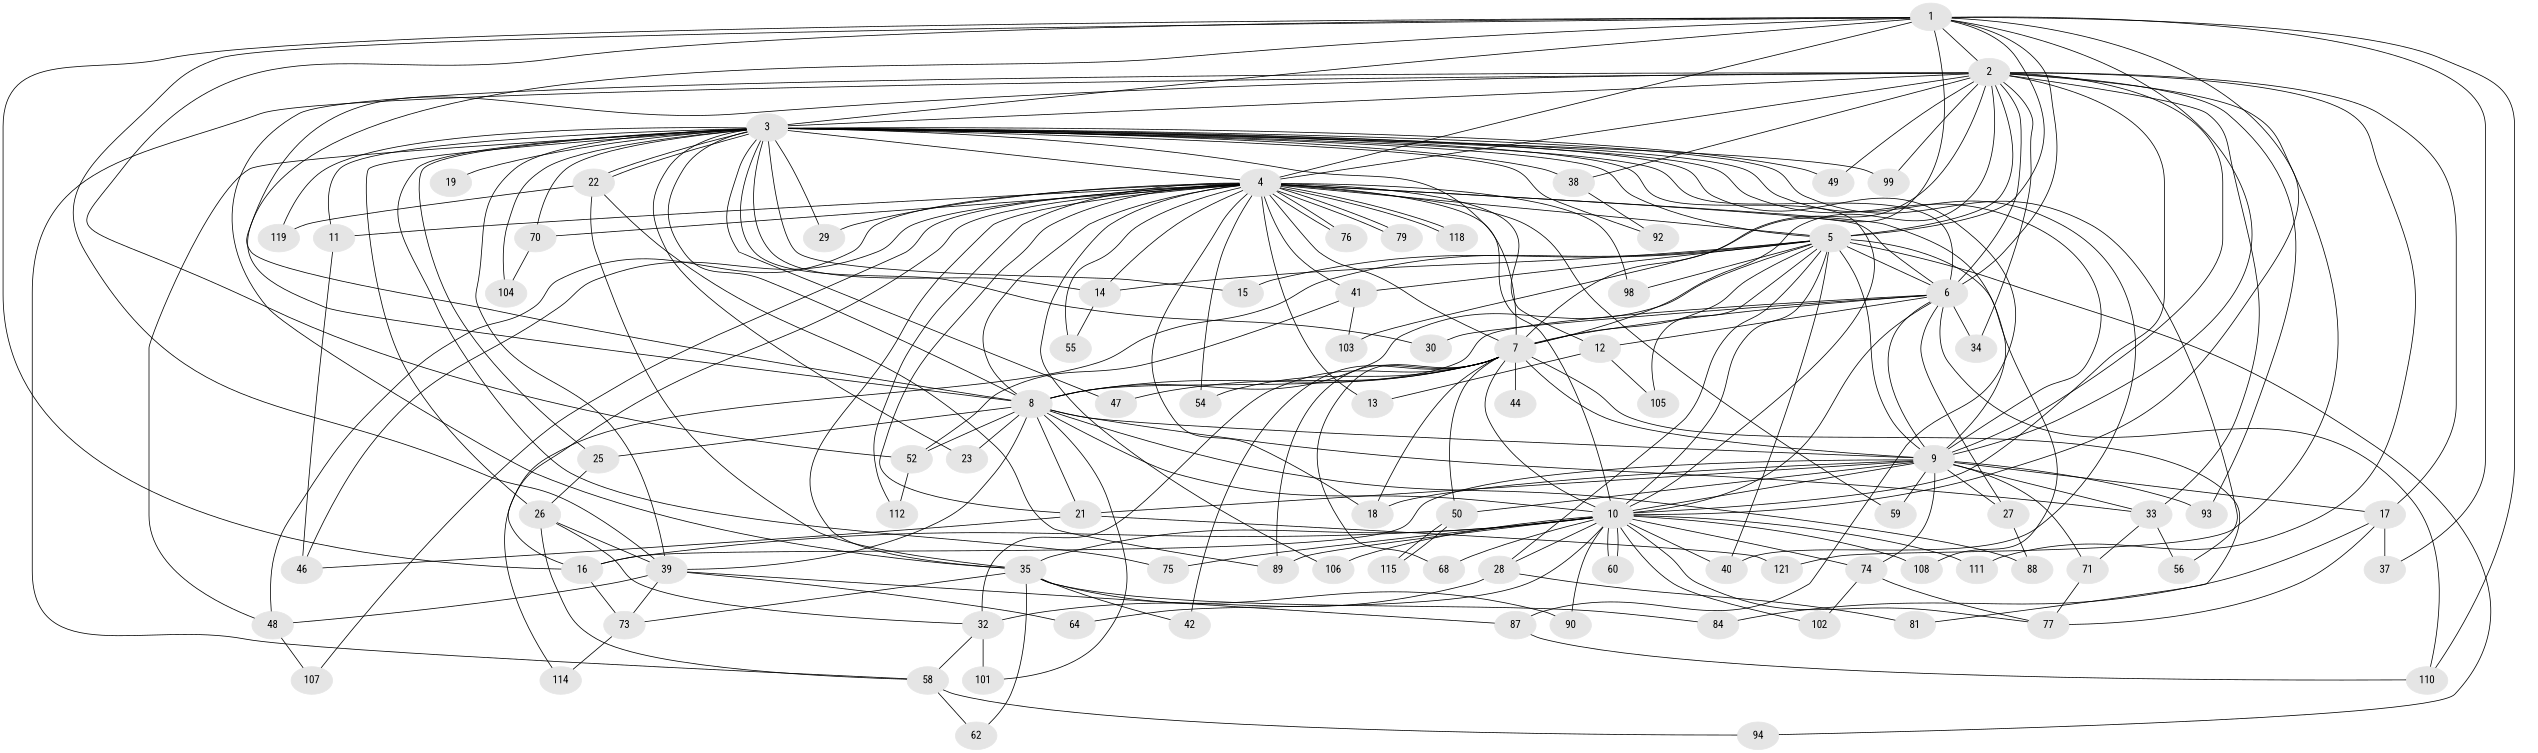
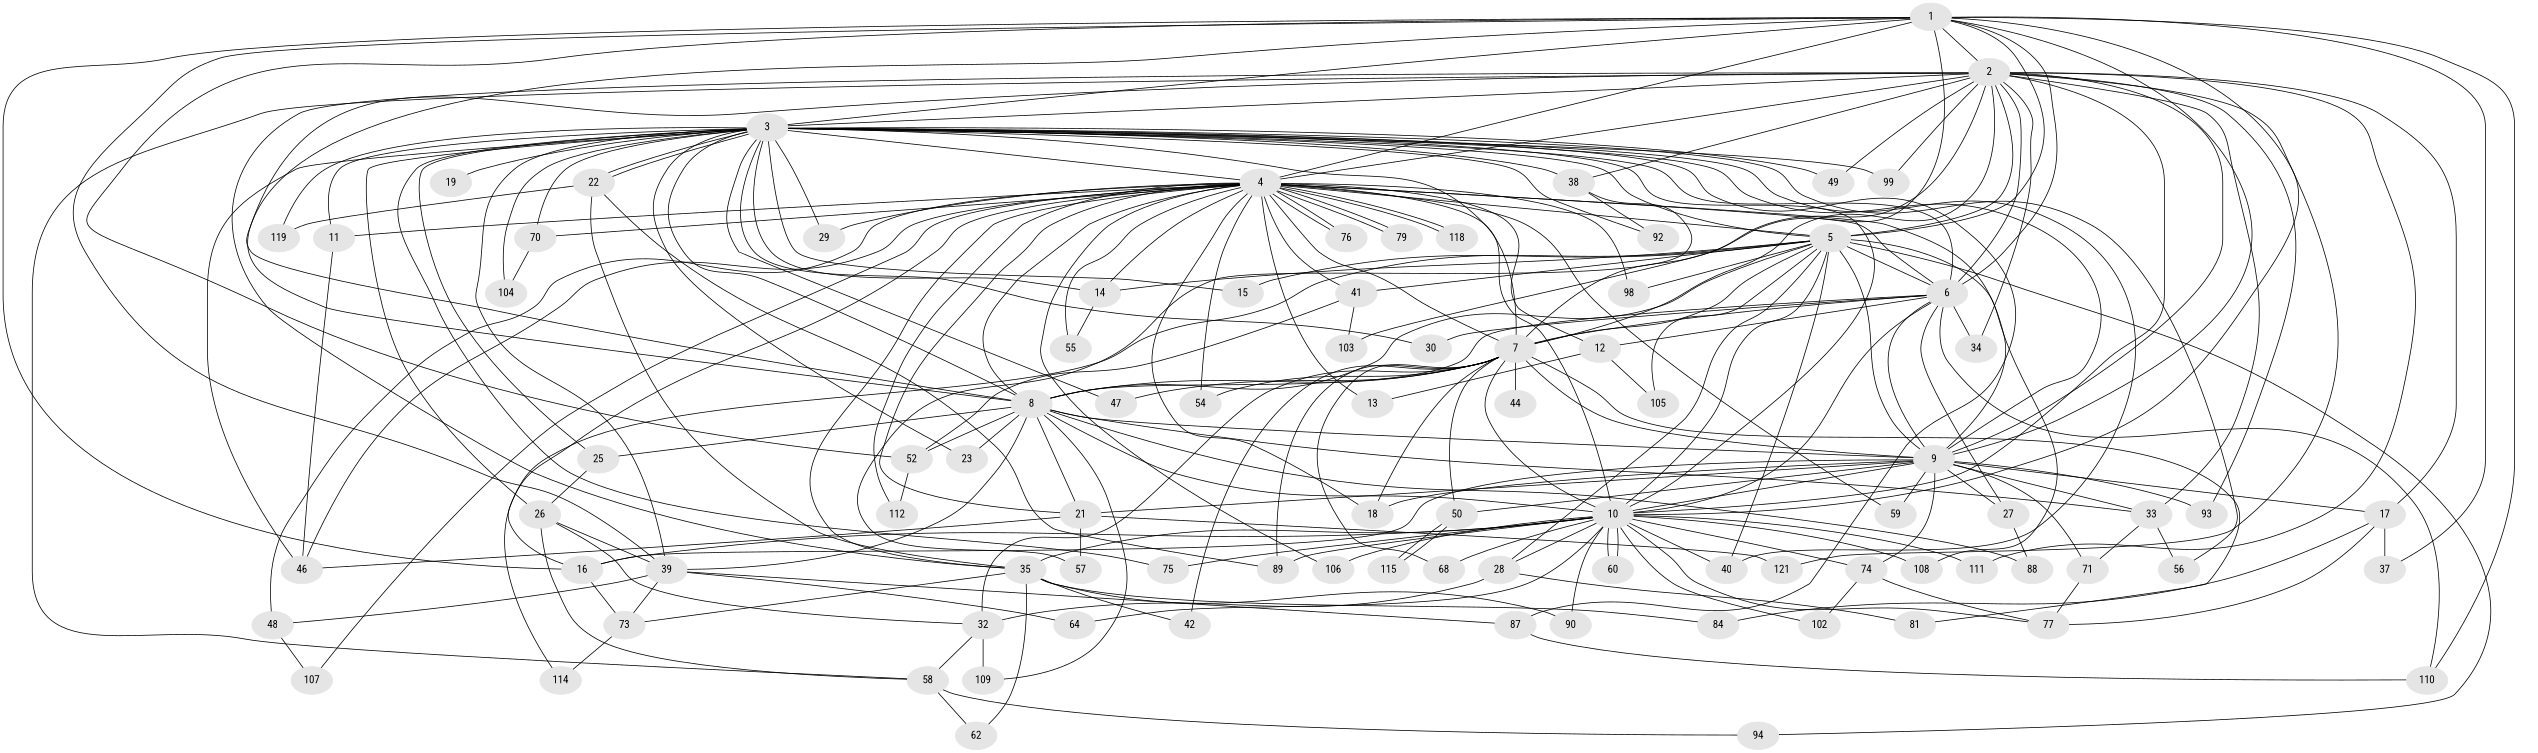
edge "3" -- "48": now "3" -- "46"
node "57": added
node "101": label "101" -> "109"
